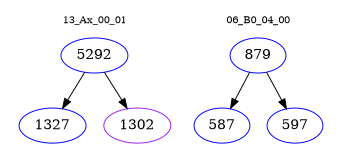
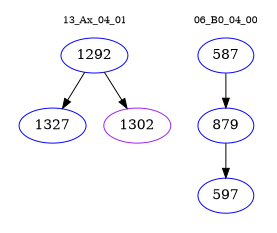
cluster "13_Ax_00_01": label "13_Ax_00_01" -> "13_Ax_04_01"
node "5292": label "5292" -> "1292"
edge "879" -> "587": reversed
